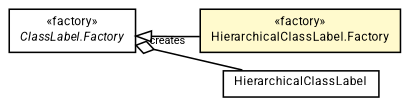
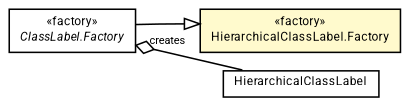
edge "HierarchicalClassLabel.Factory" -> "ClassLabel.Factory": reversed
